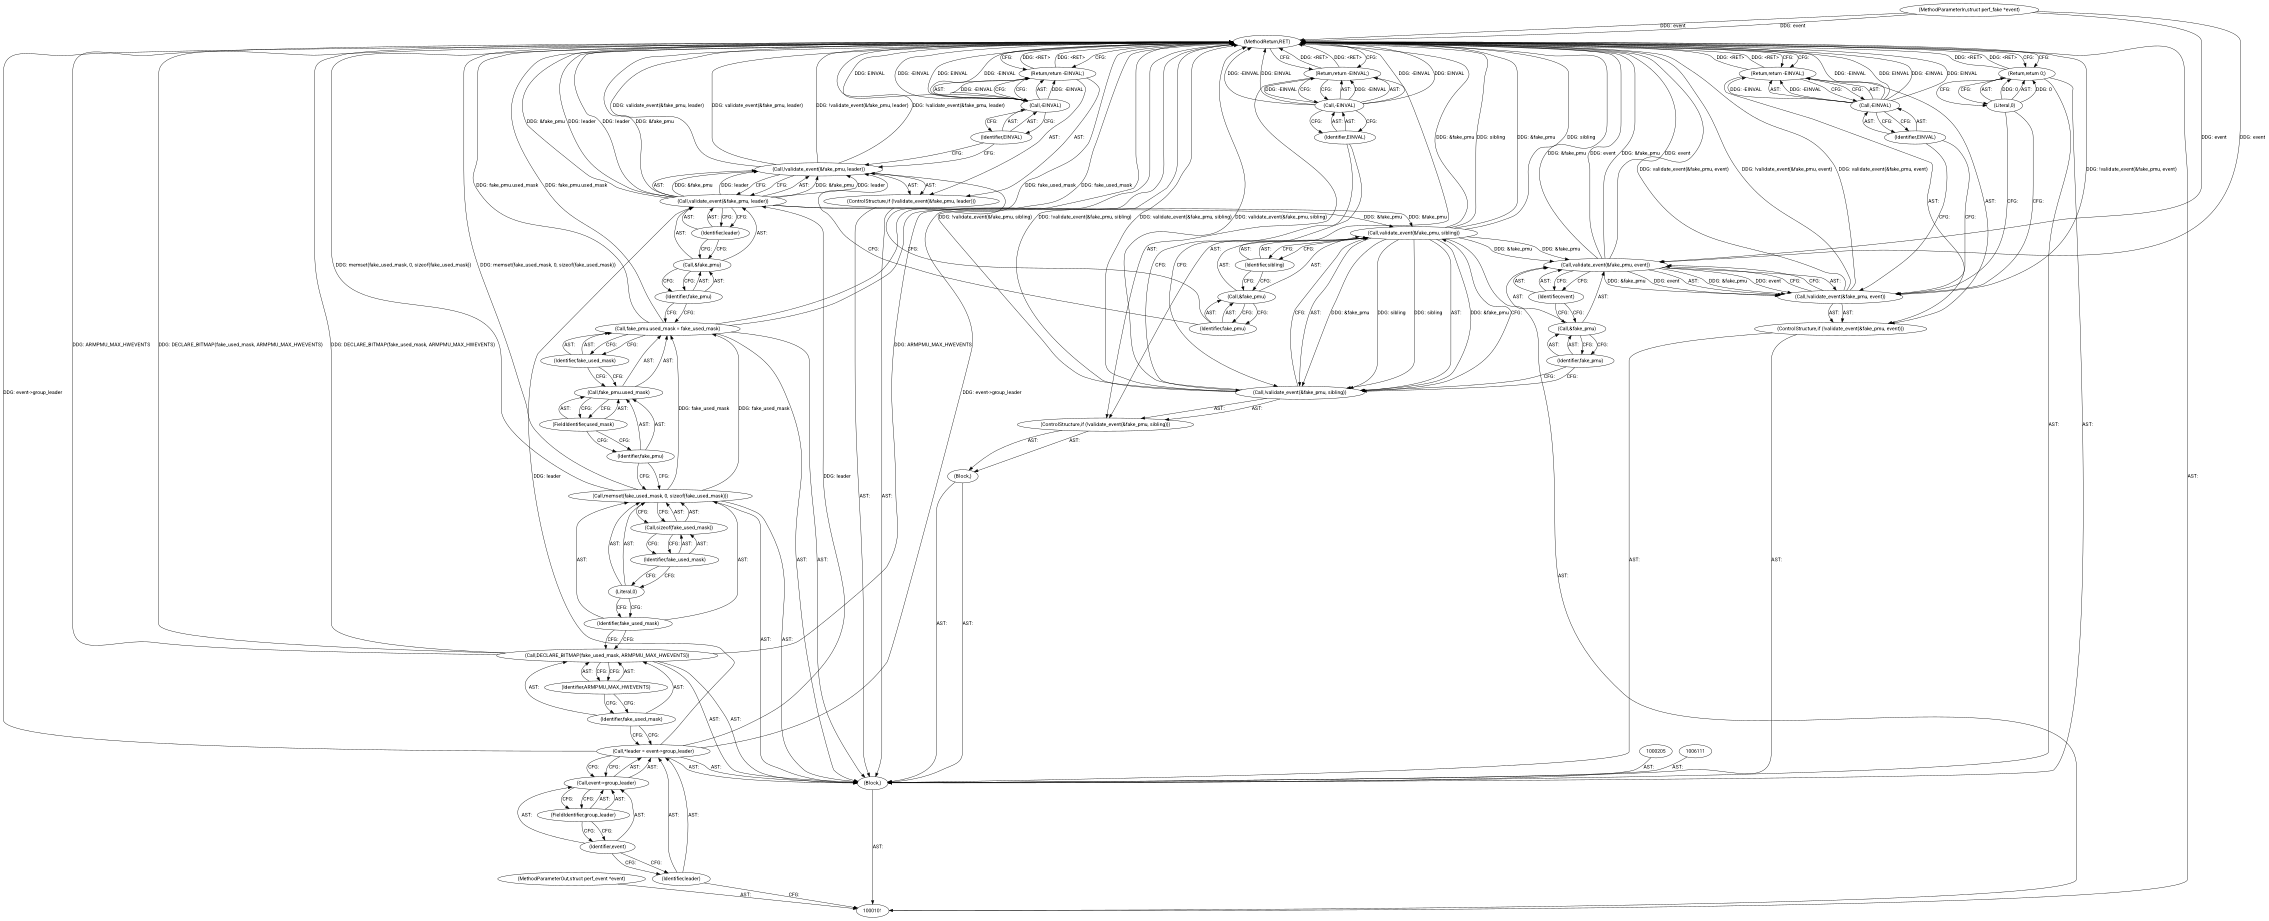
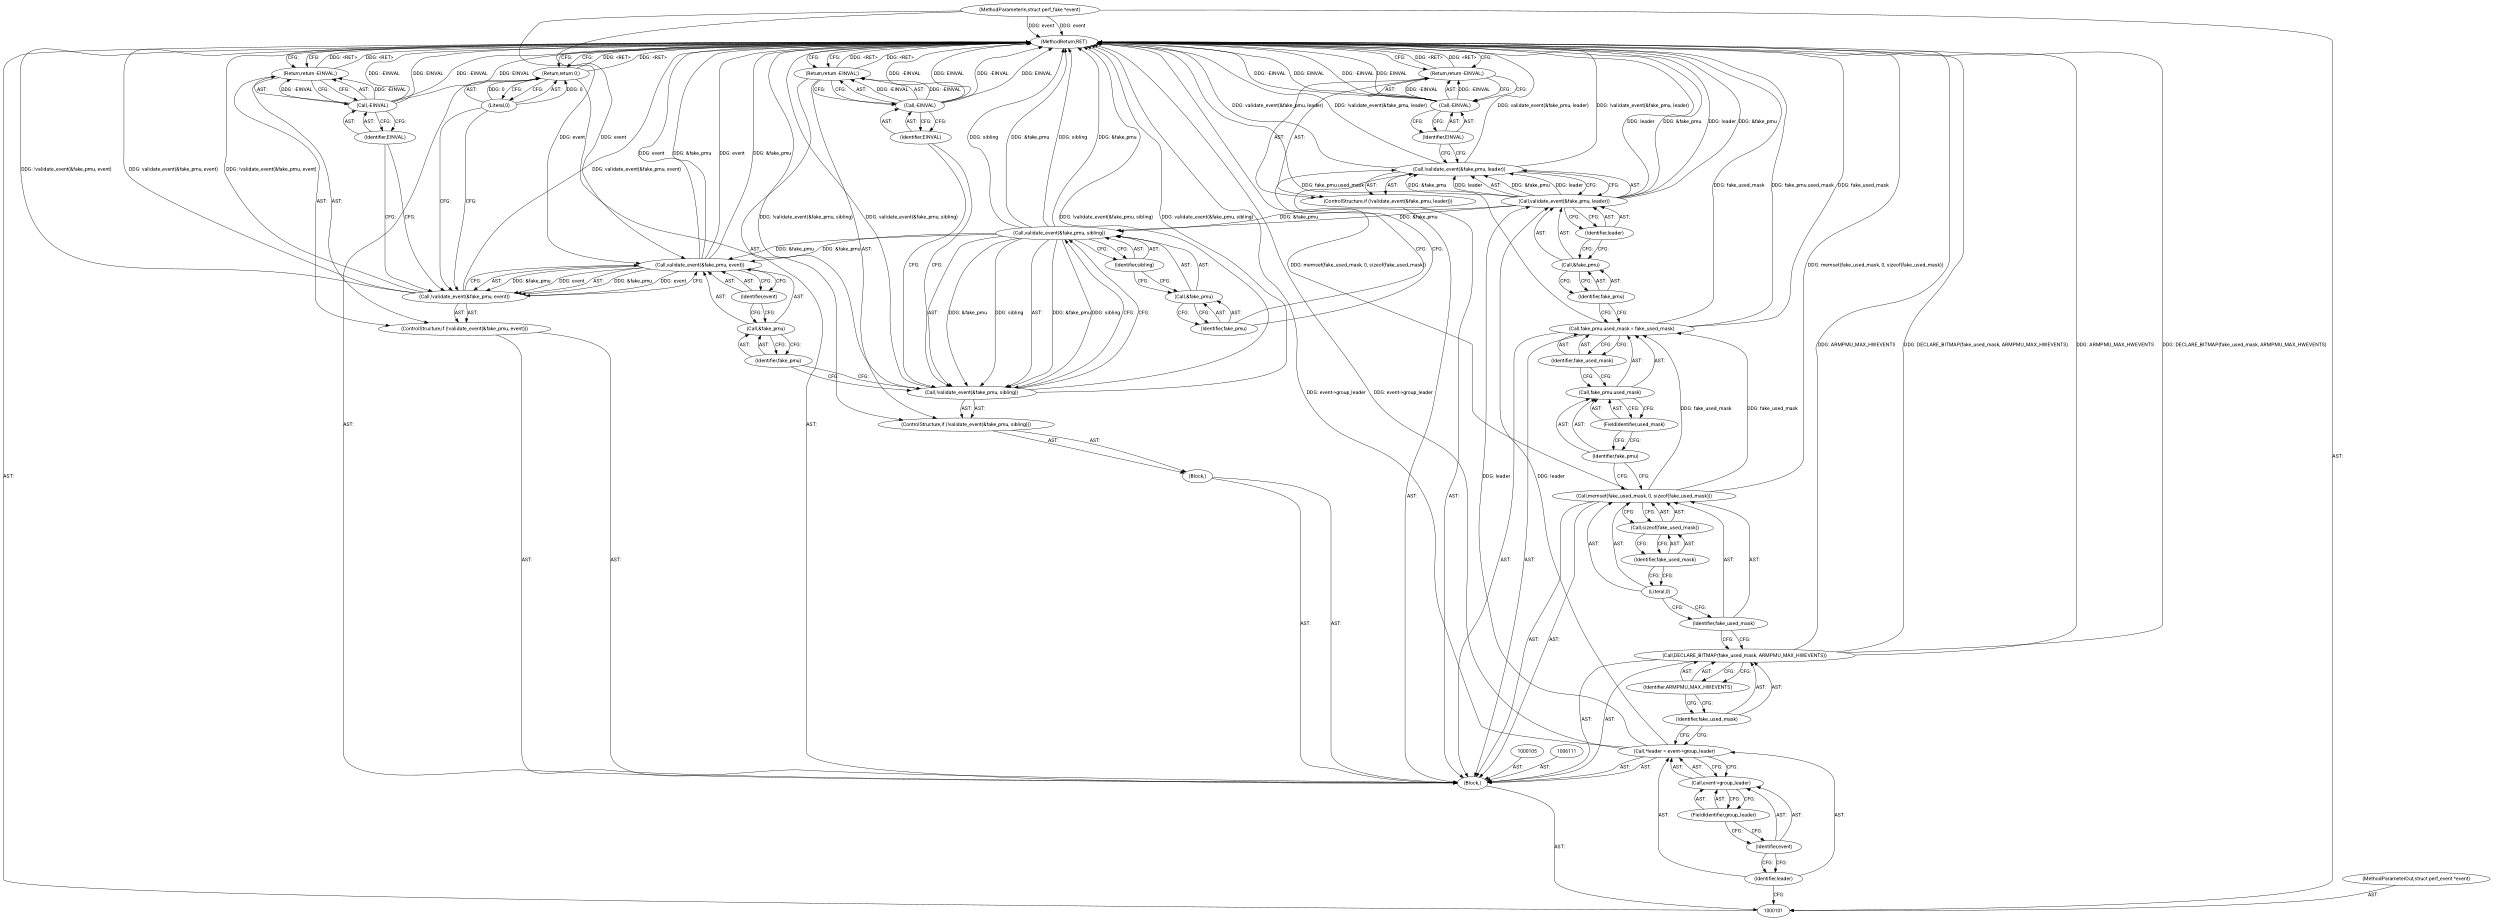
node "1000205": label "1000205" -> "1000105"
edge "(Call,validate_event(&fake_pmu, sibling))" -> "1000101": now "(MethodParameterIn,struct perf_fake *event)" -> "1000101"
